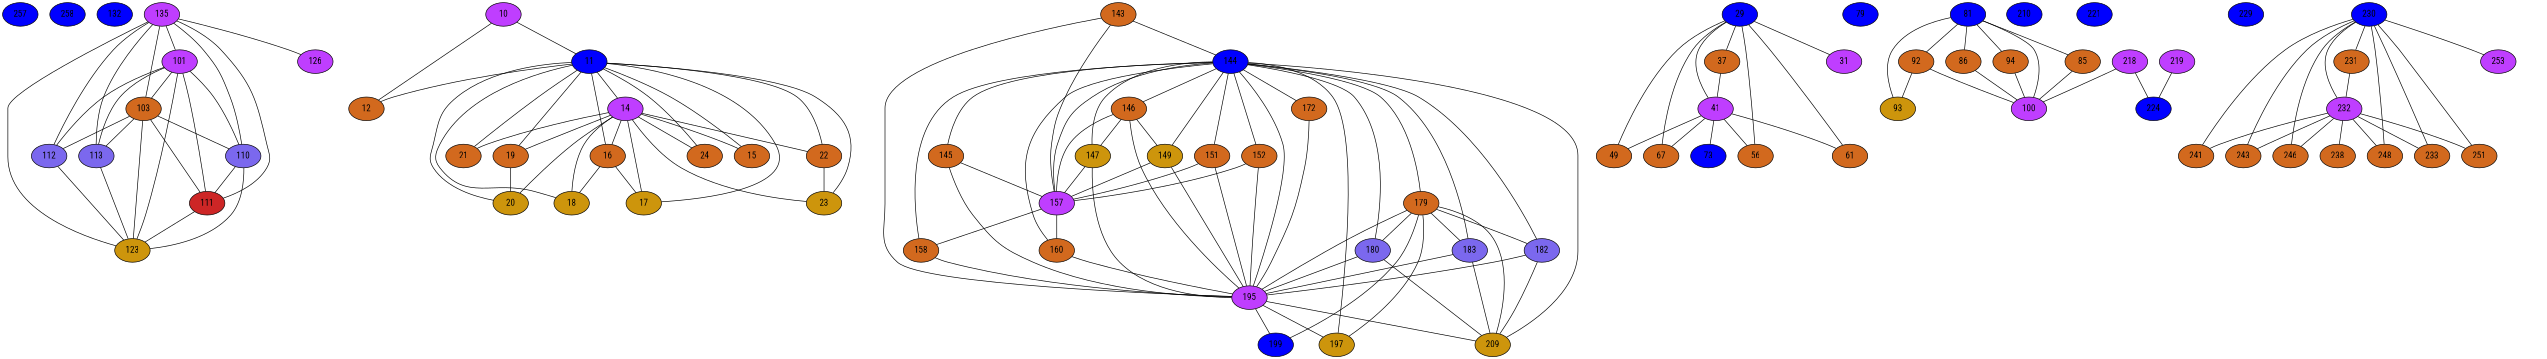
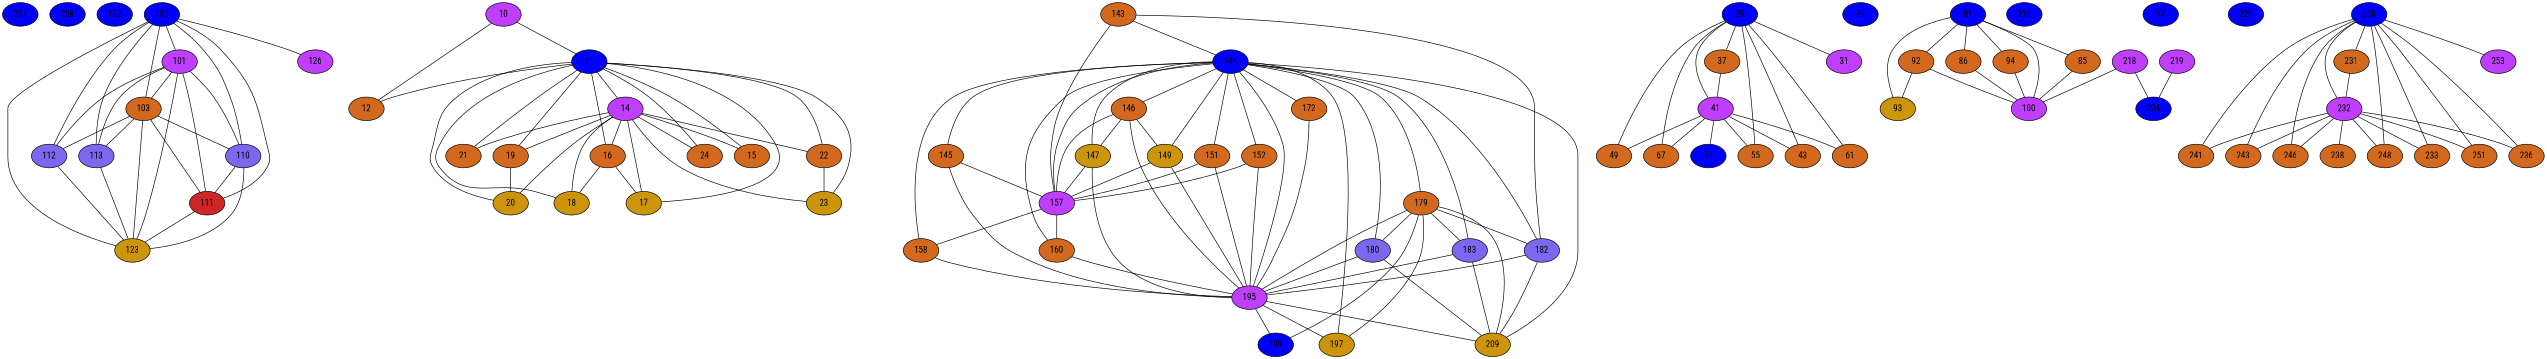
node "135": fillcolor darkorchid1 -> blue1
node "221": removed
node "97": added
node "56": label "56" -> "55"
node "43": added
node "236": added
edge "143" -- "195": now "143" -- "182"
